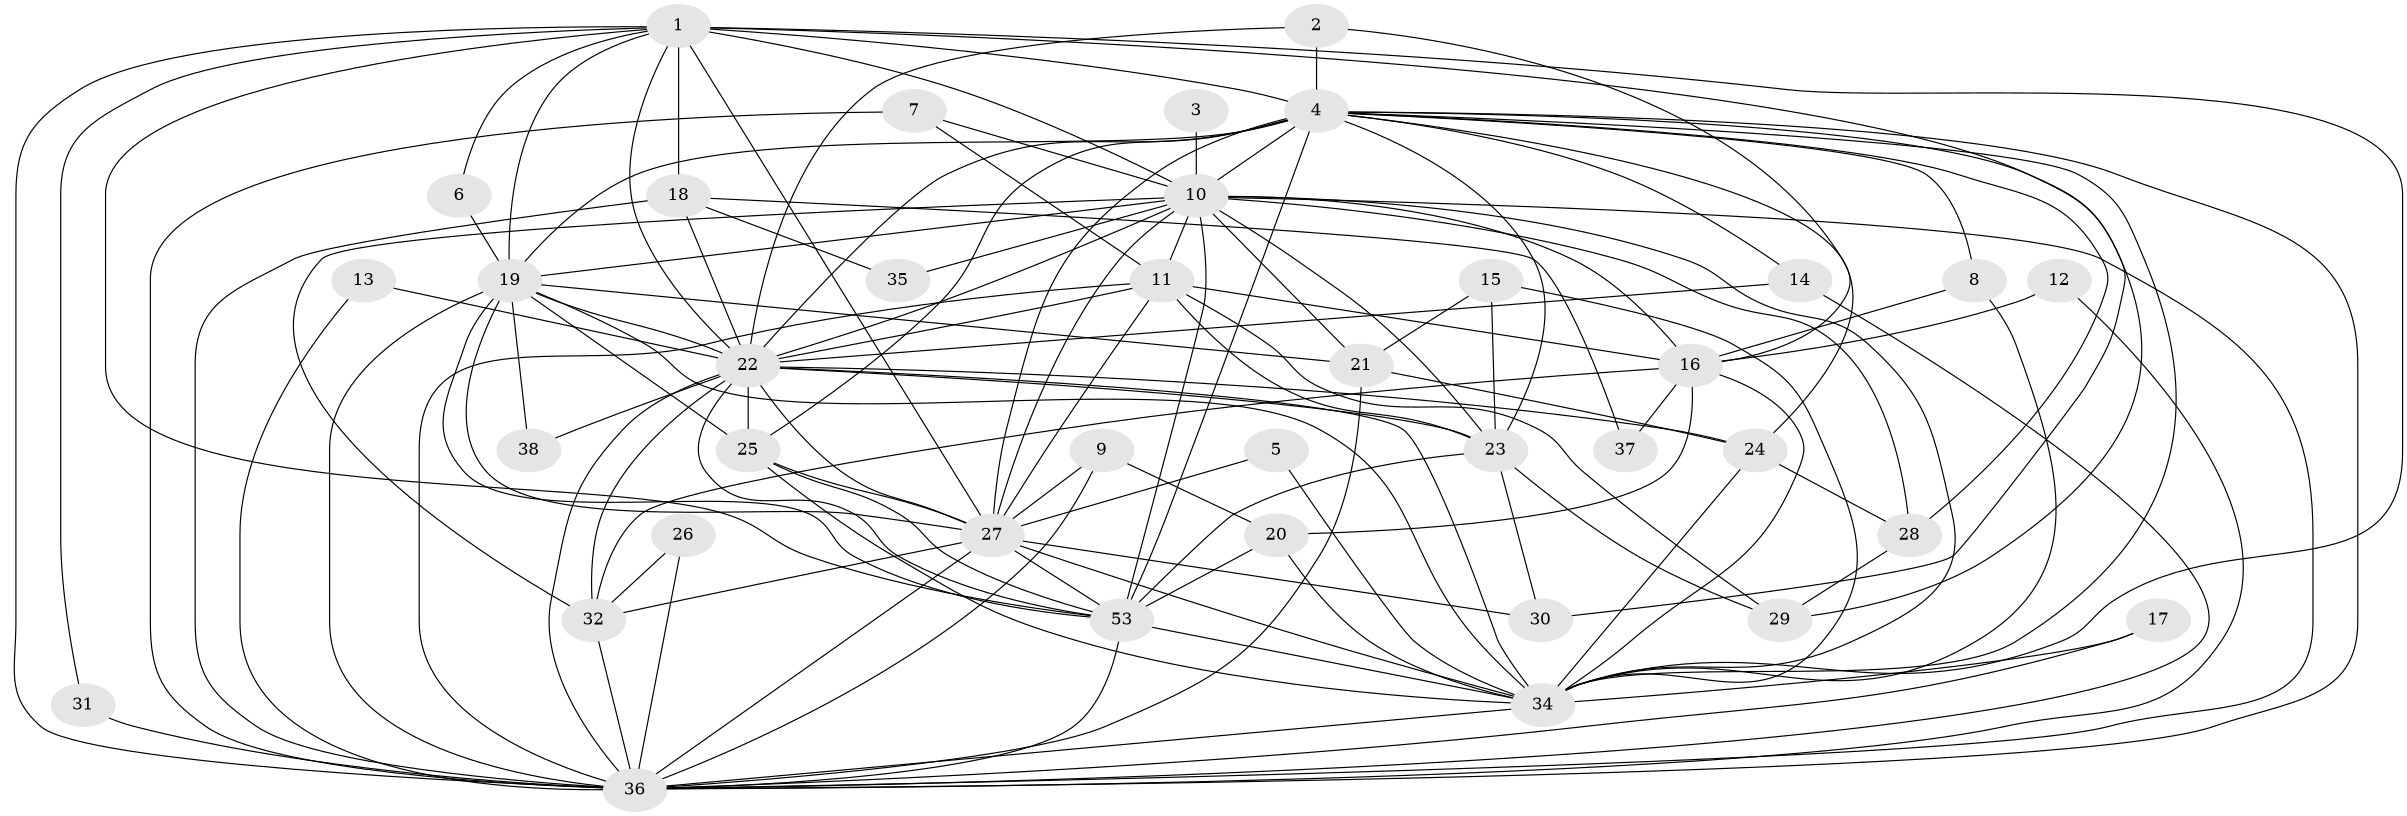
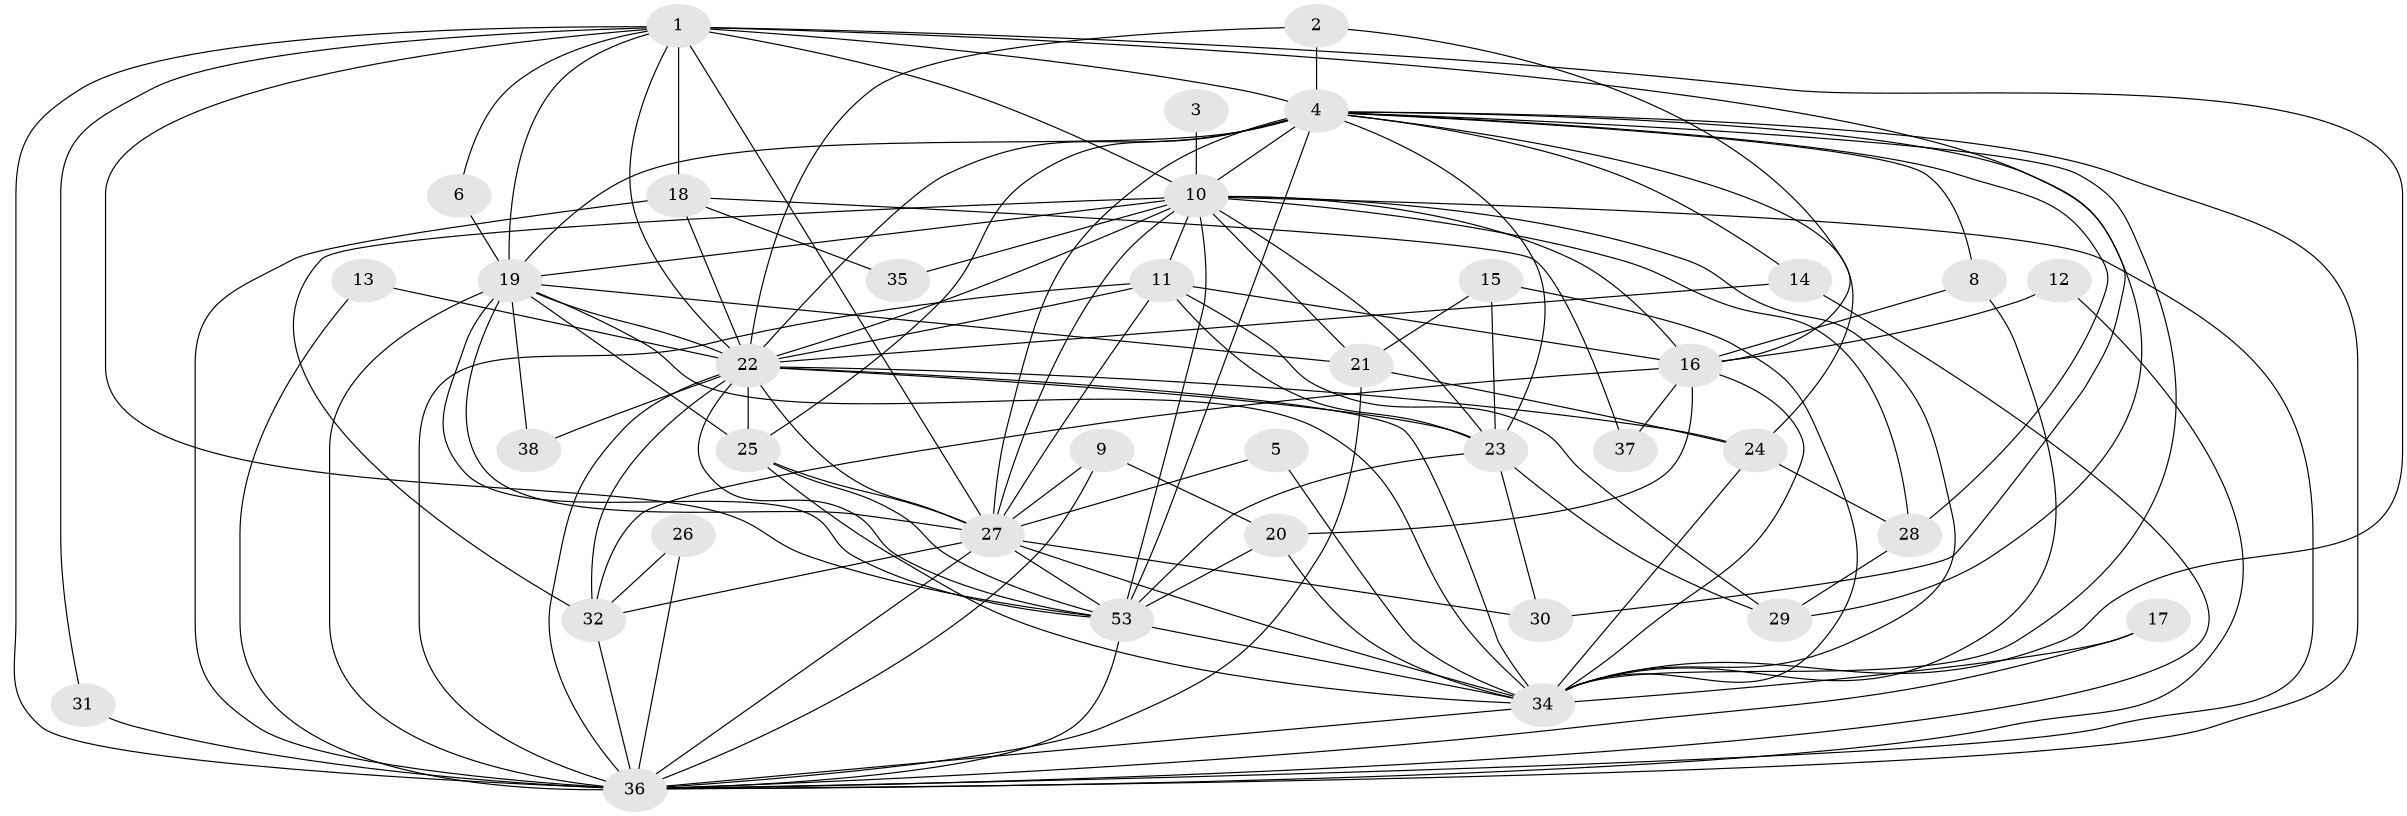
node "7": removed
